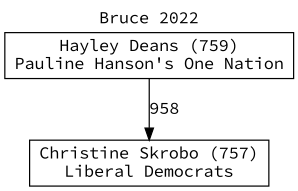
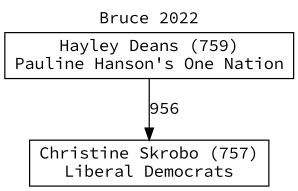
edge "Hayley Deans (759) Pauline Hanson's One Nation" -> "Christine Skrobo (757) Liberal Democrats": label "958" -> "956"
